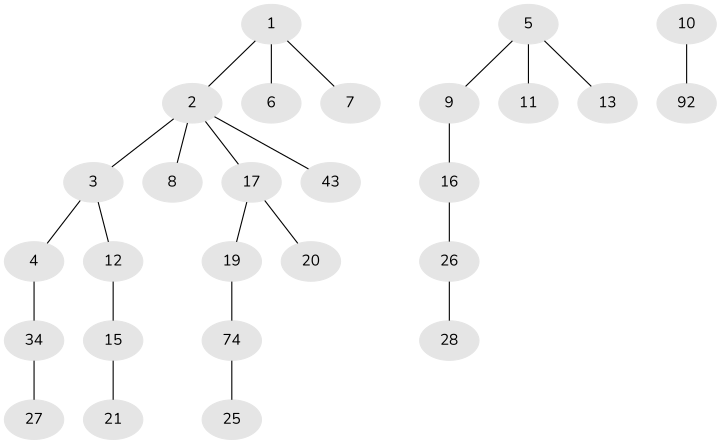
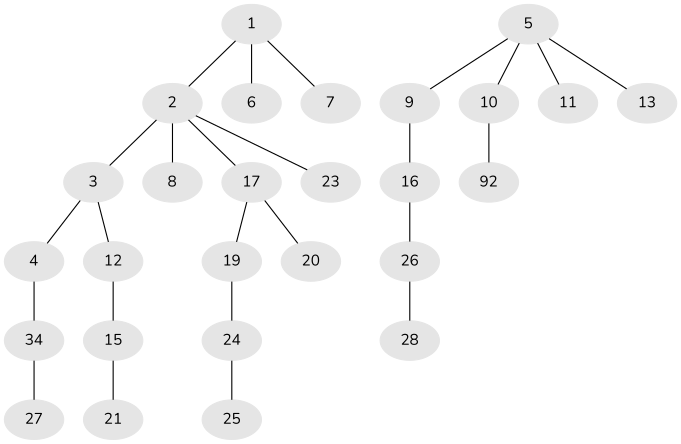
edge "5" -- "10": added
node "43": label "43" -> "23"
node "74": label "74" -> "24"
